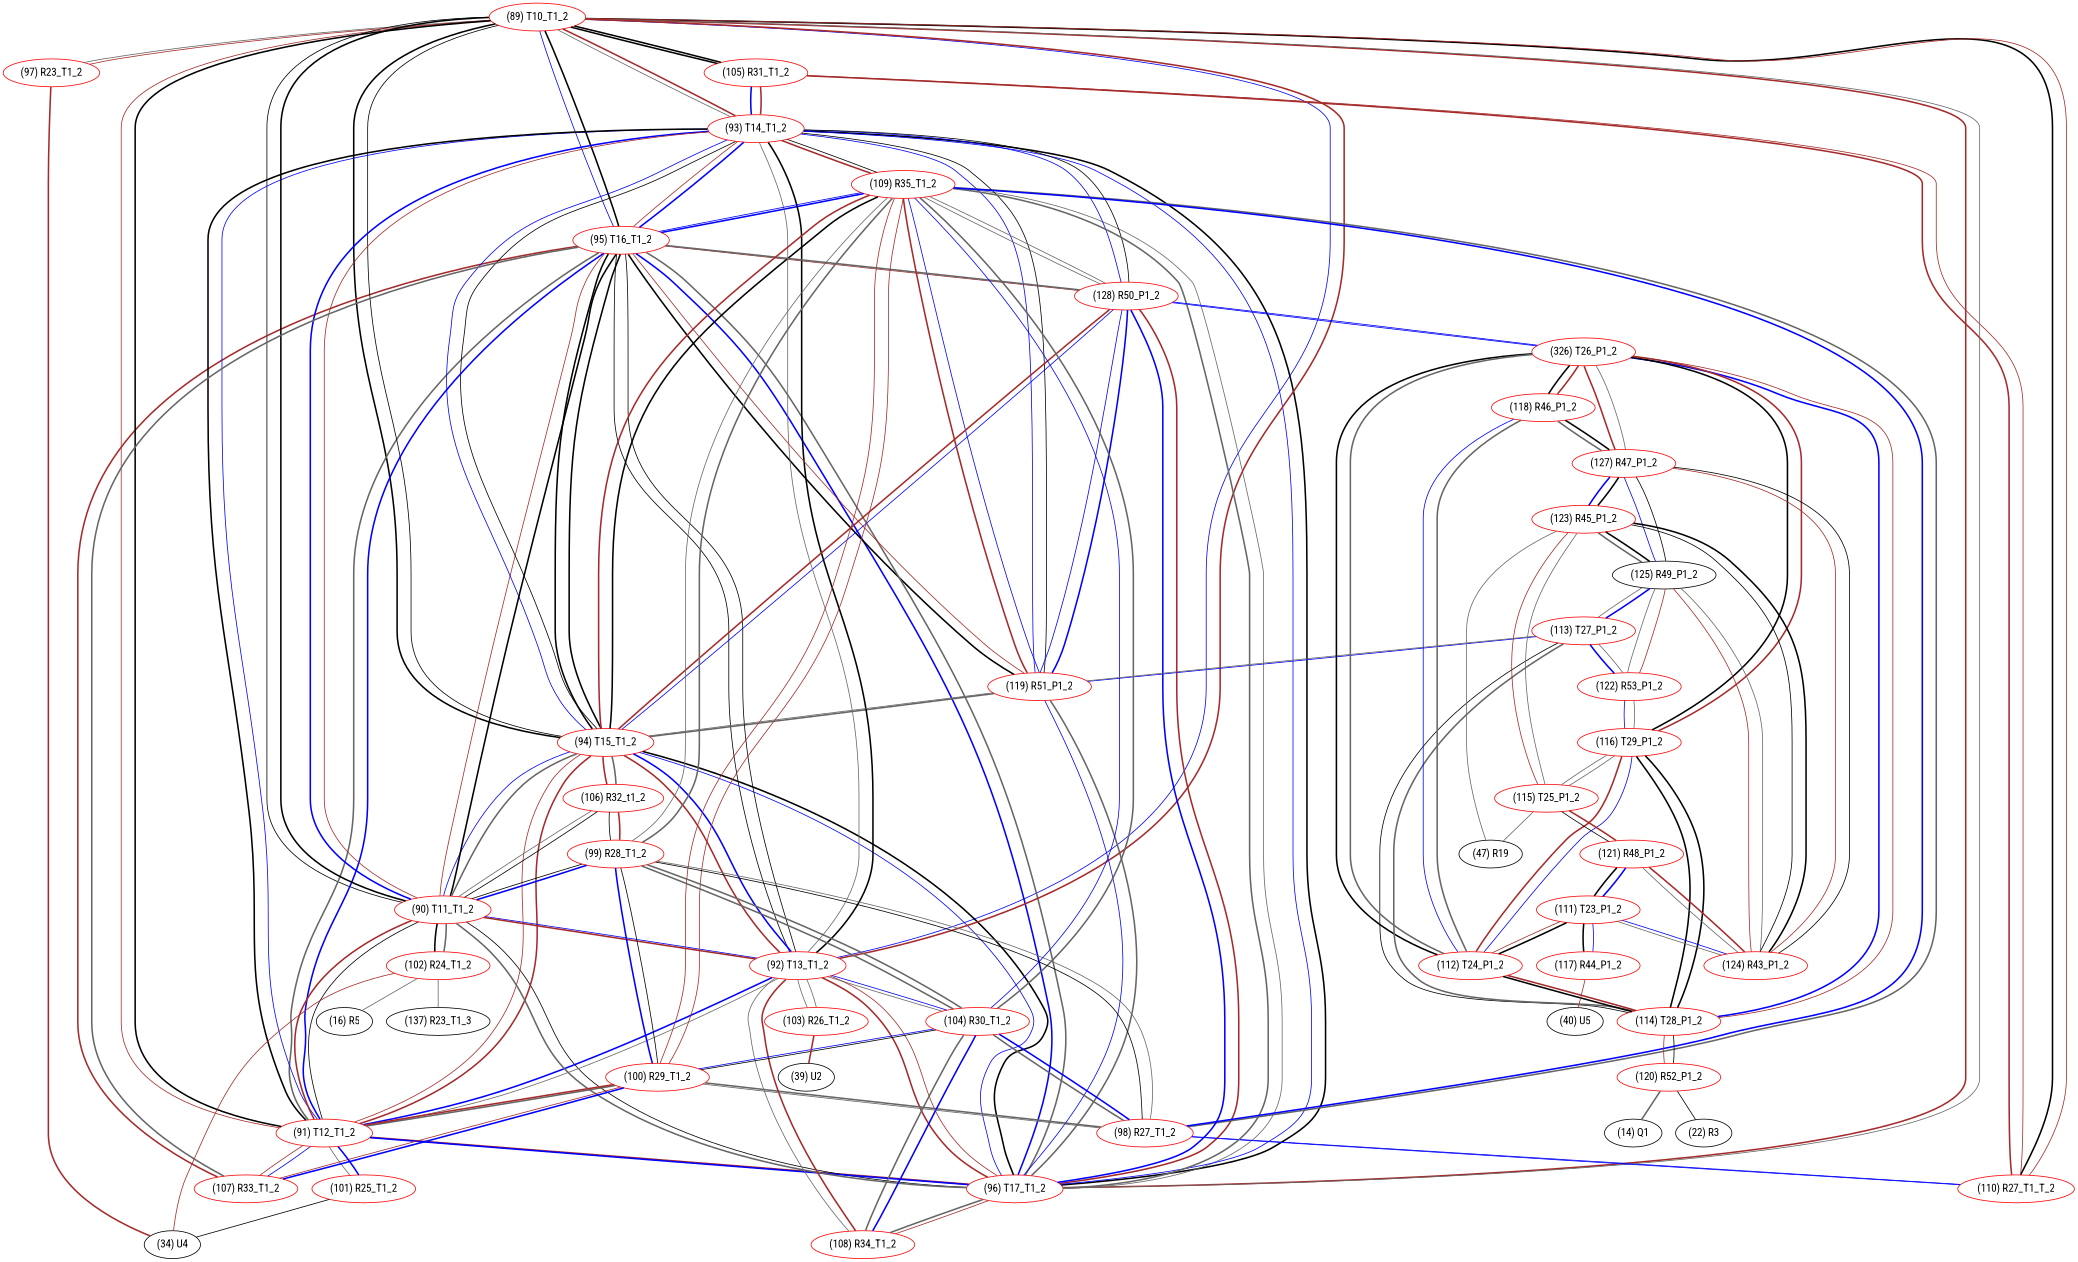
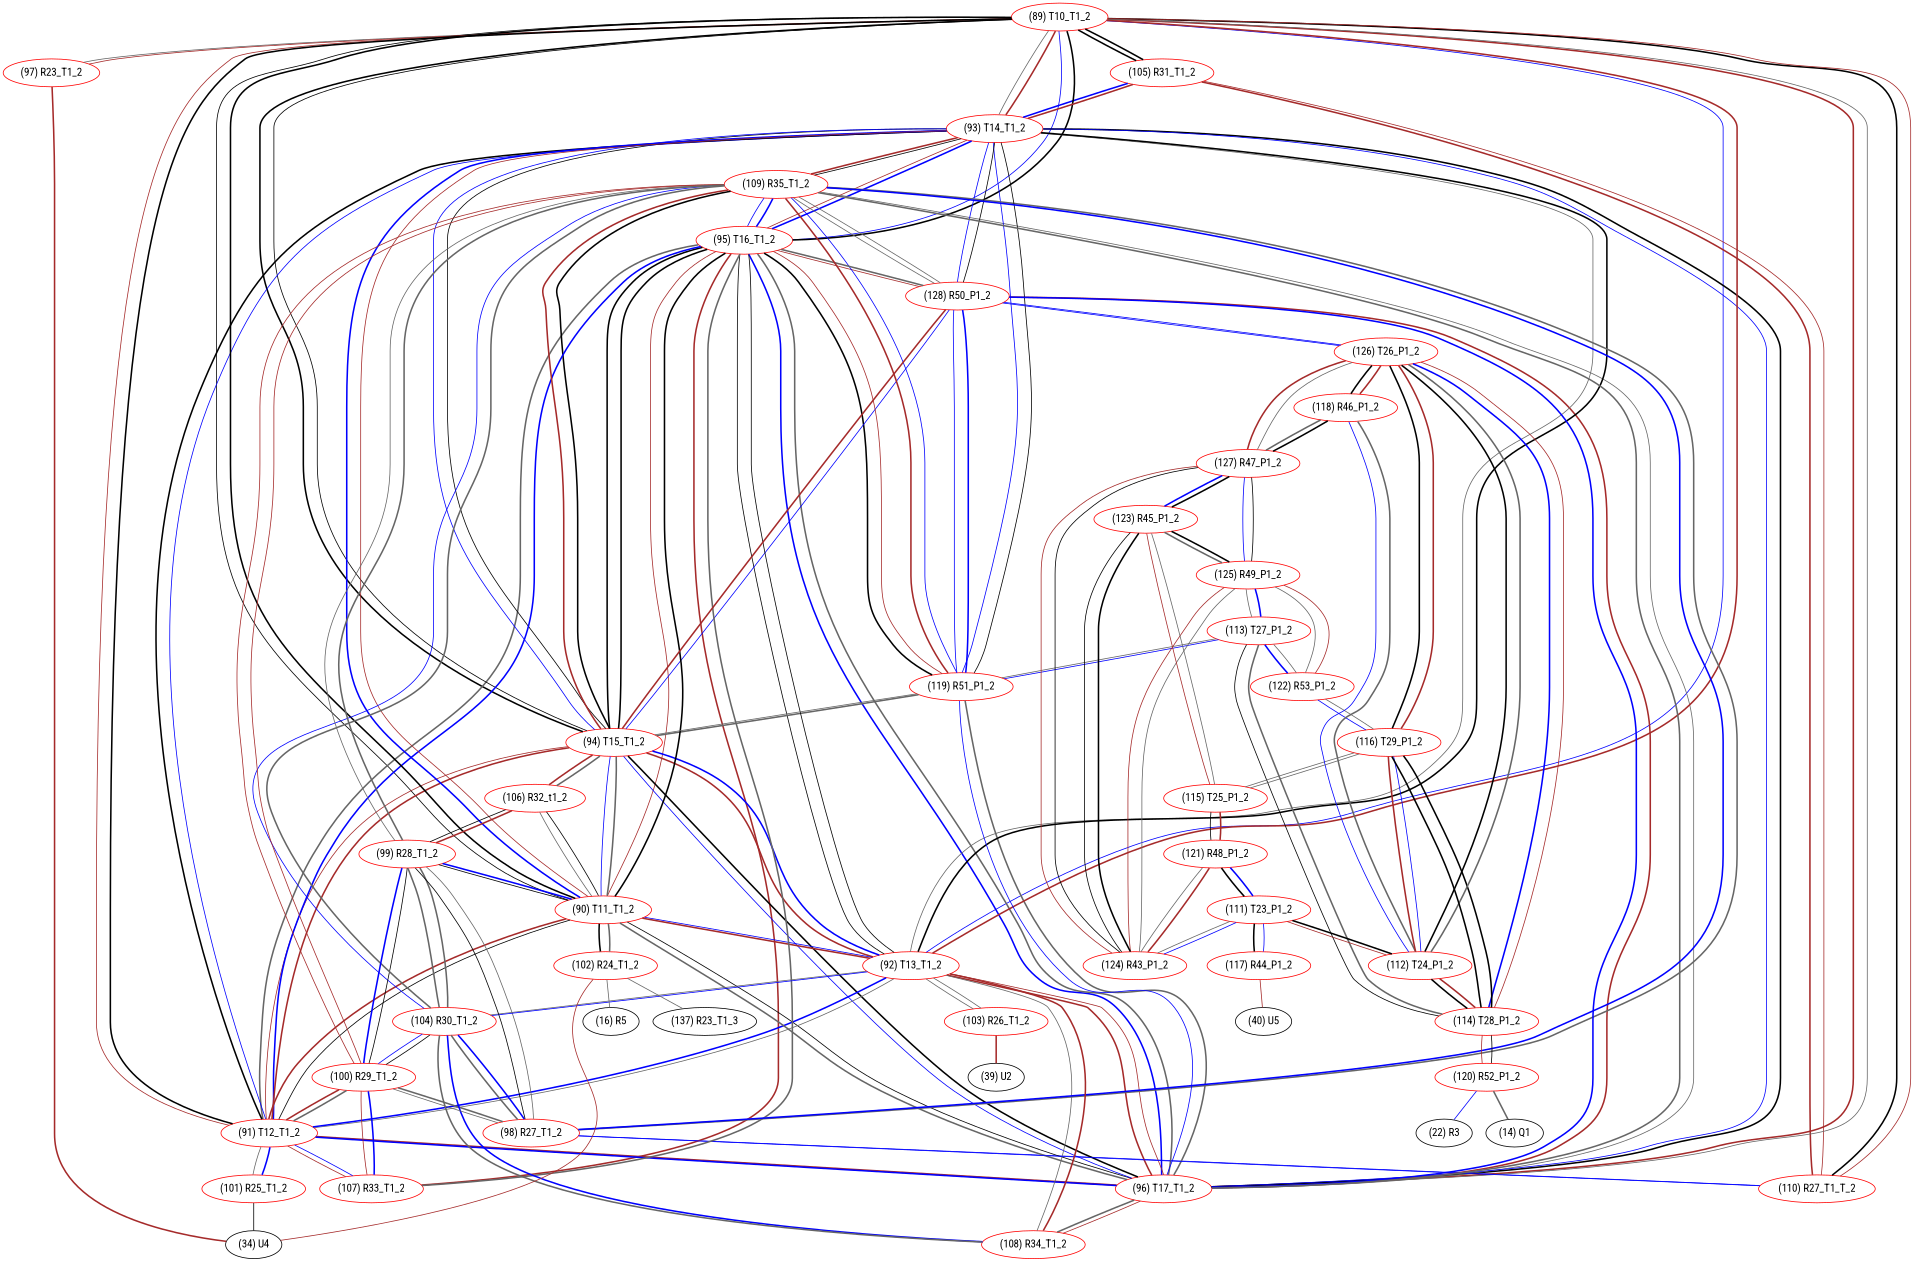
node "(326) T26_P1_2": label "(326) T26_P1_2" -> "(126) T26_P1_2"
node "(125) R49_P1_2": color black -> red
node "(47) R19": removed
edge "(120) R52_P1_2" -- "(22) R3": color black -> blue
